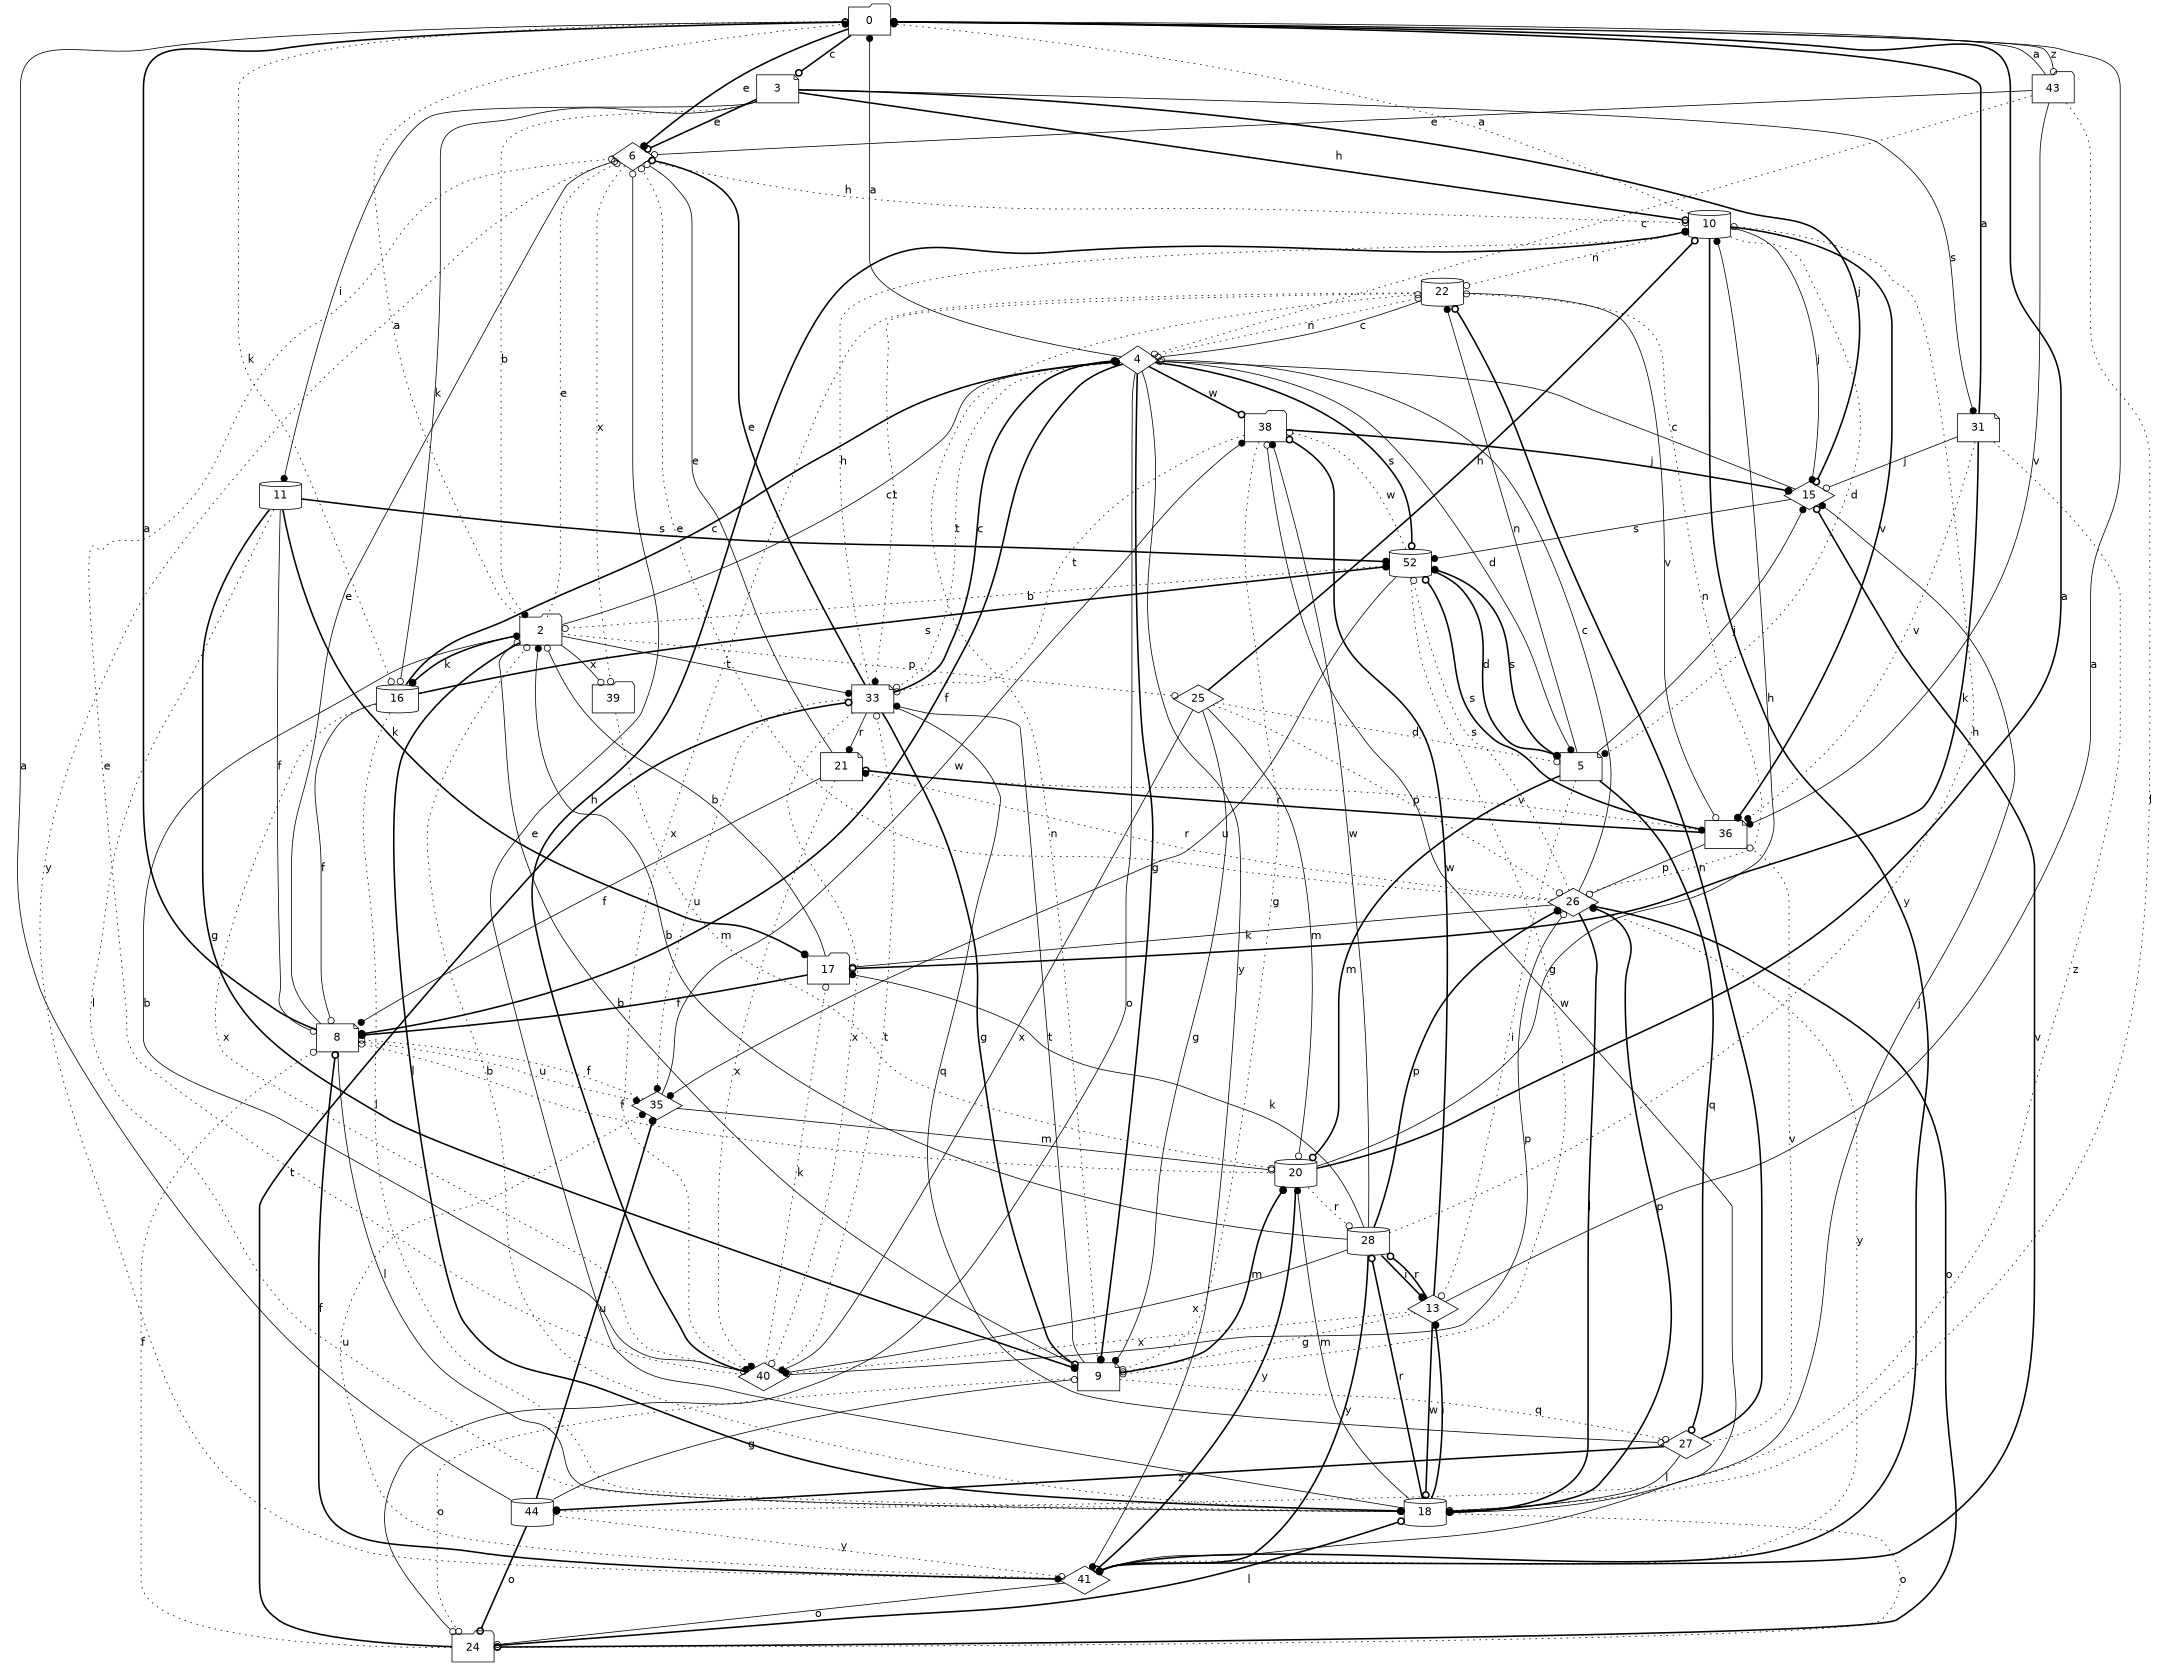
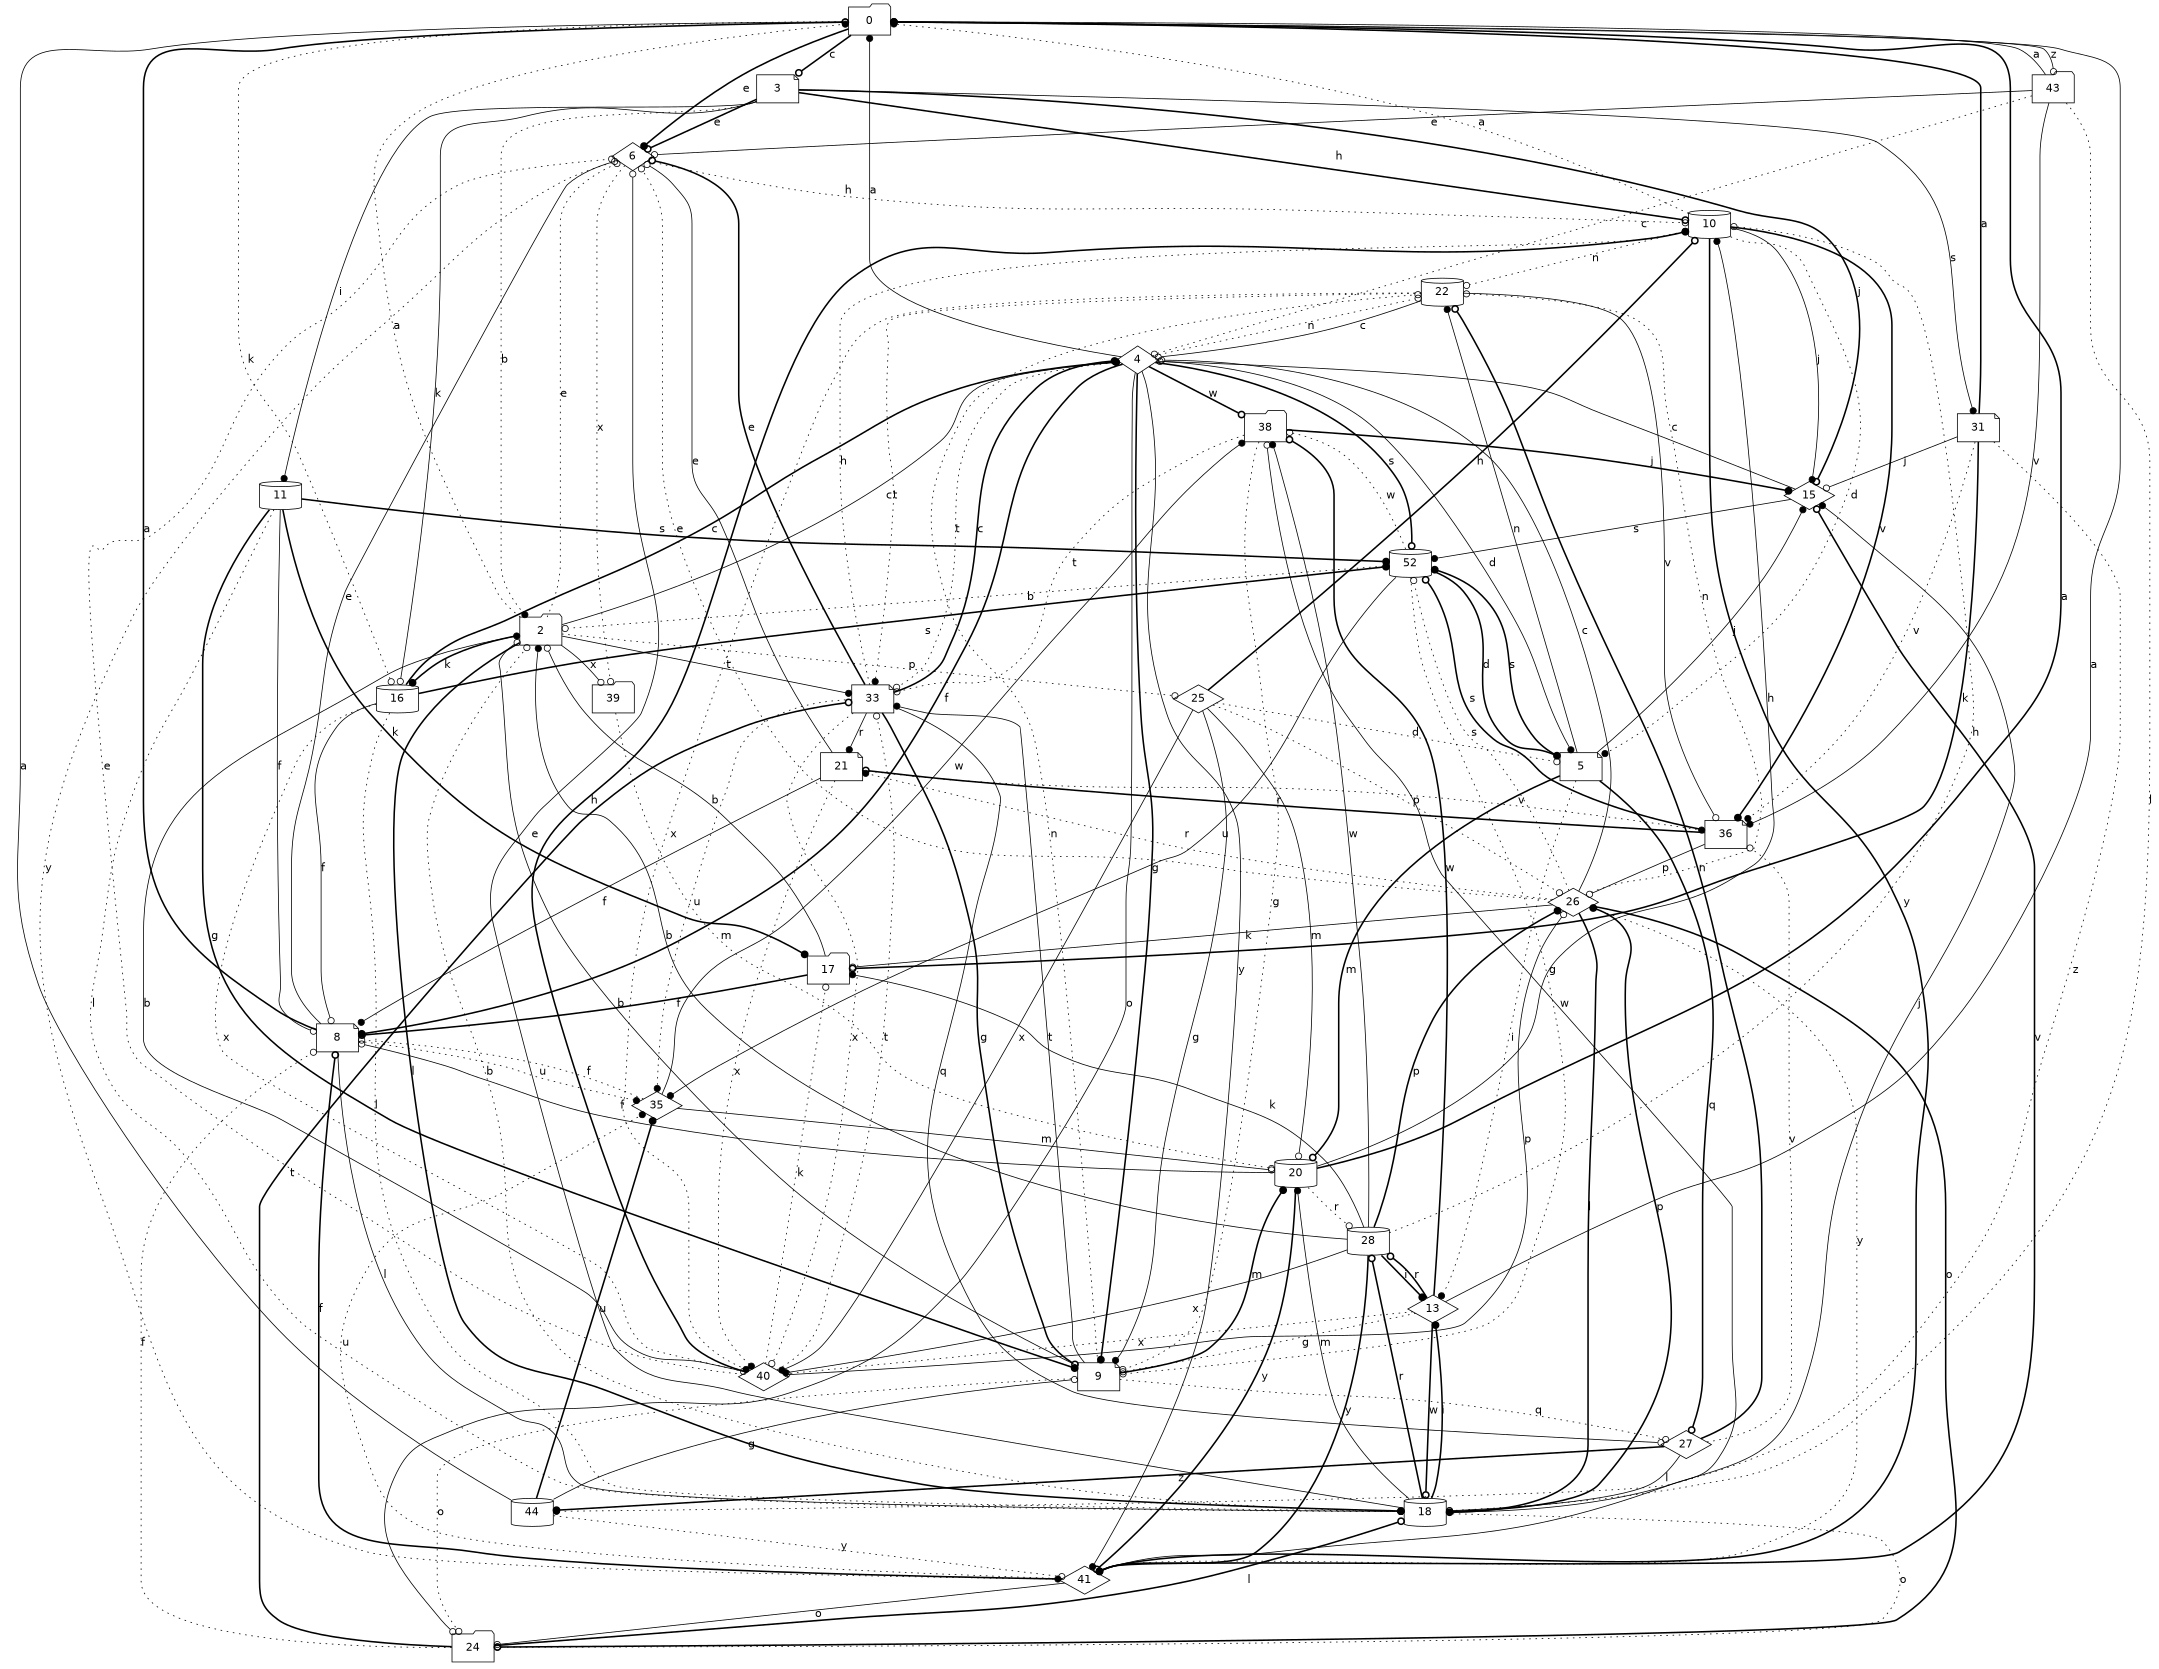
edge "5" -> "13": arrowhead odot -> dot
edge "20" -> "8": style dotted -> solid
edge "44" -> "24": removed, label "o"
